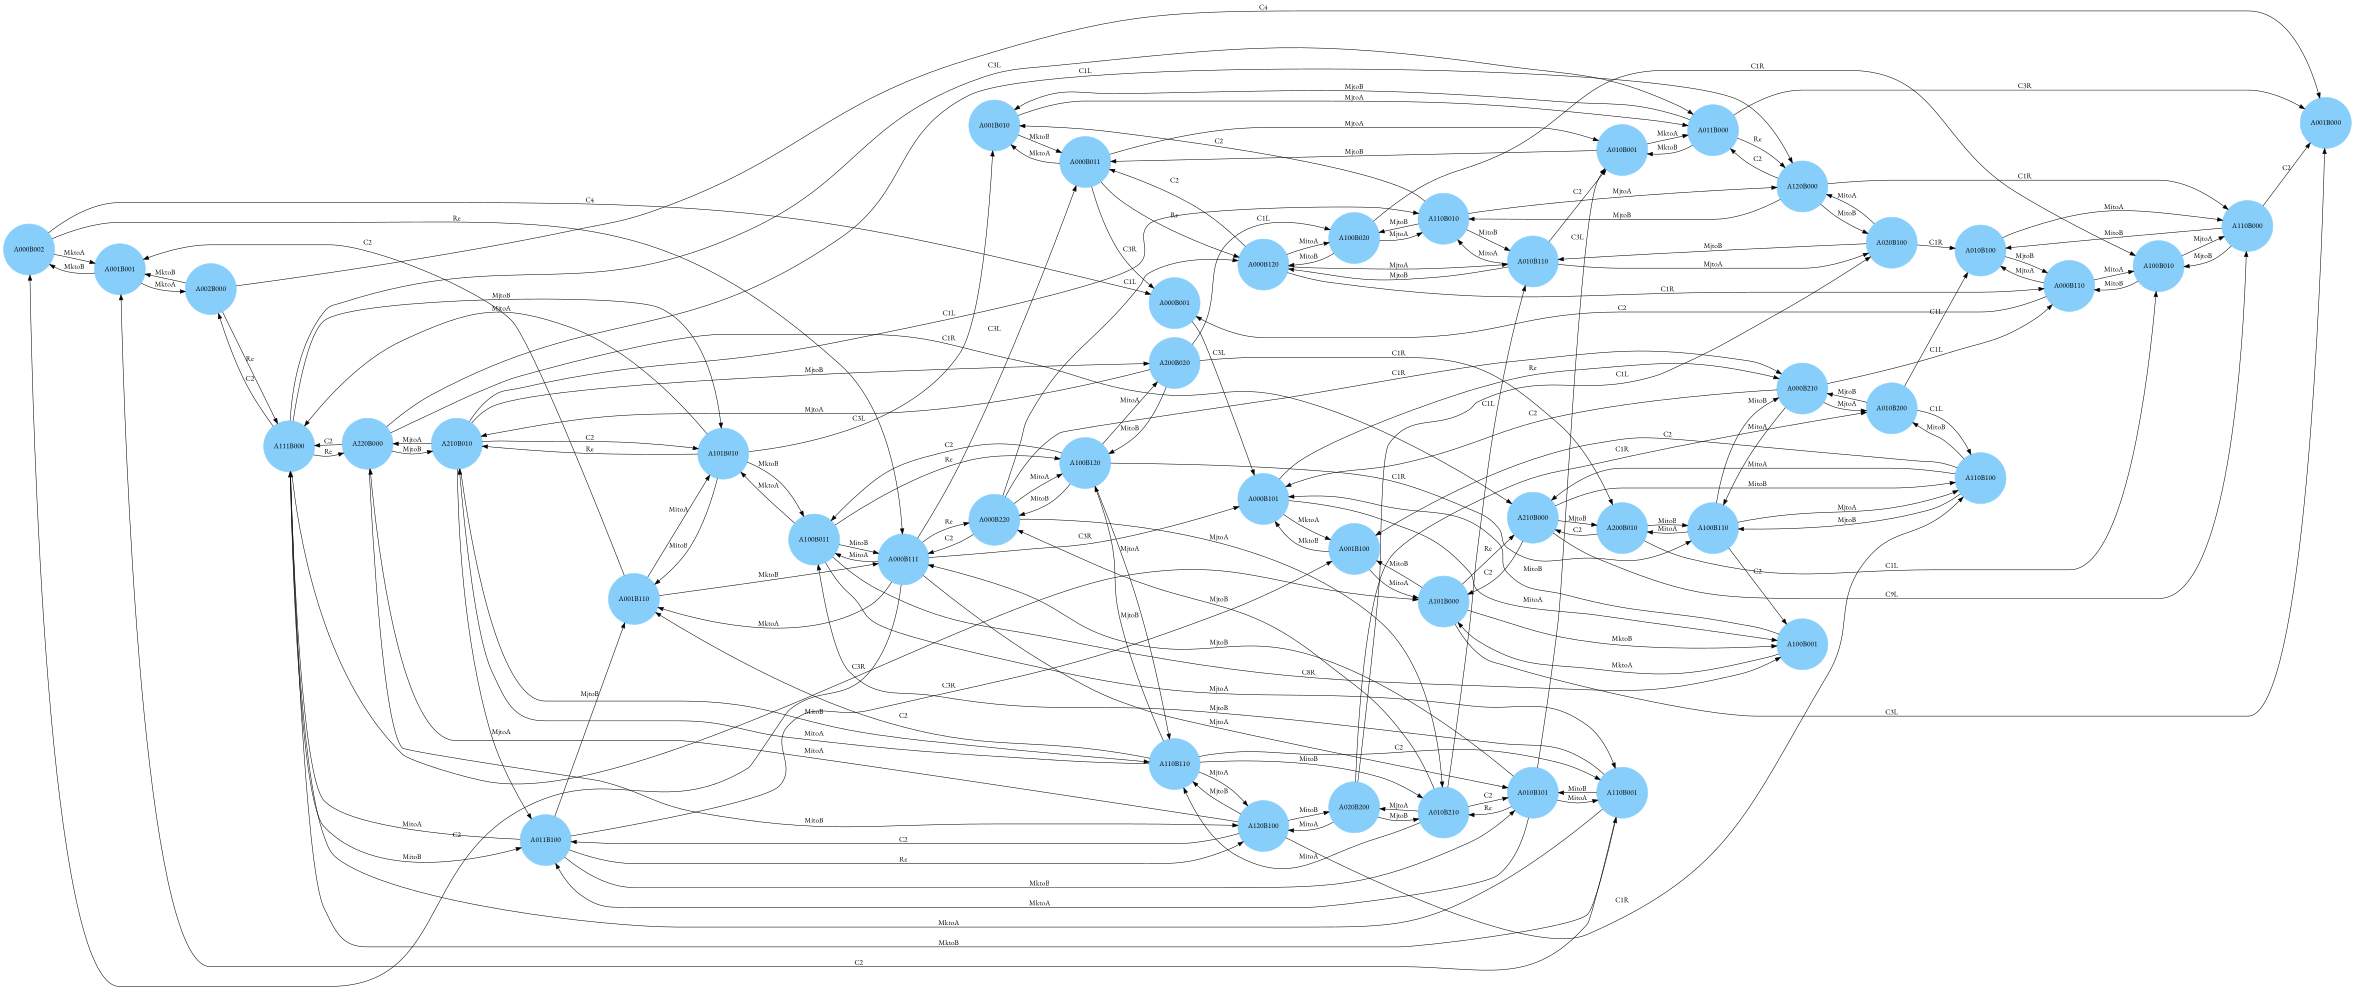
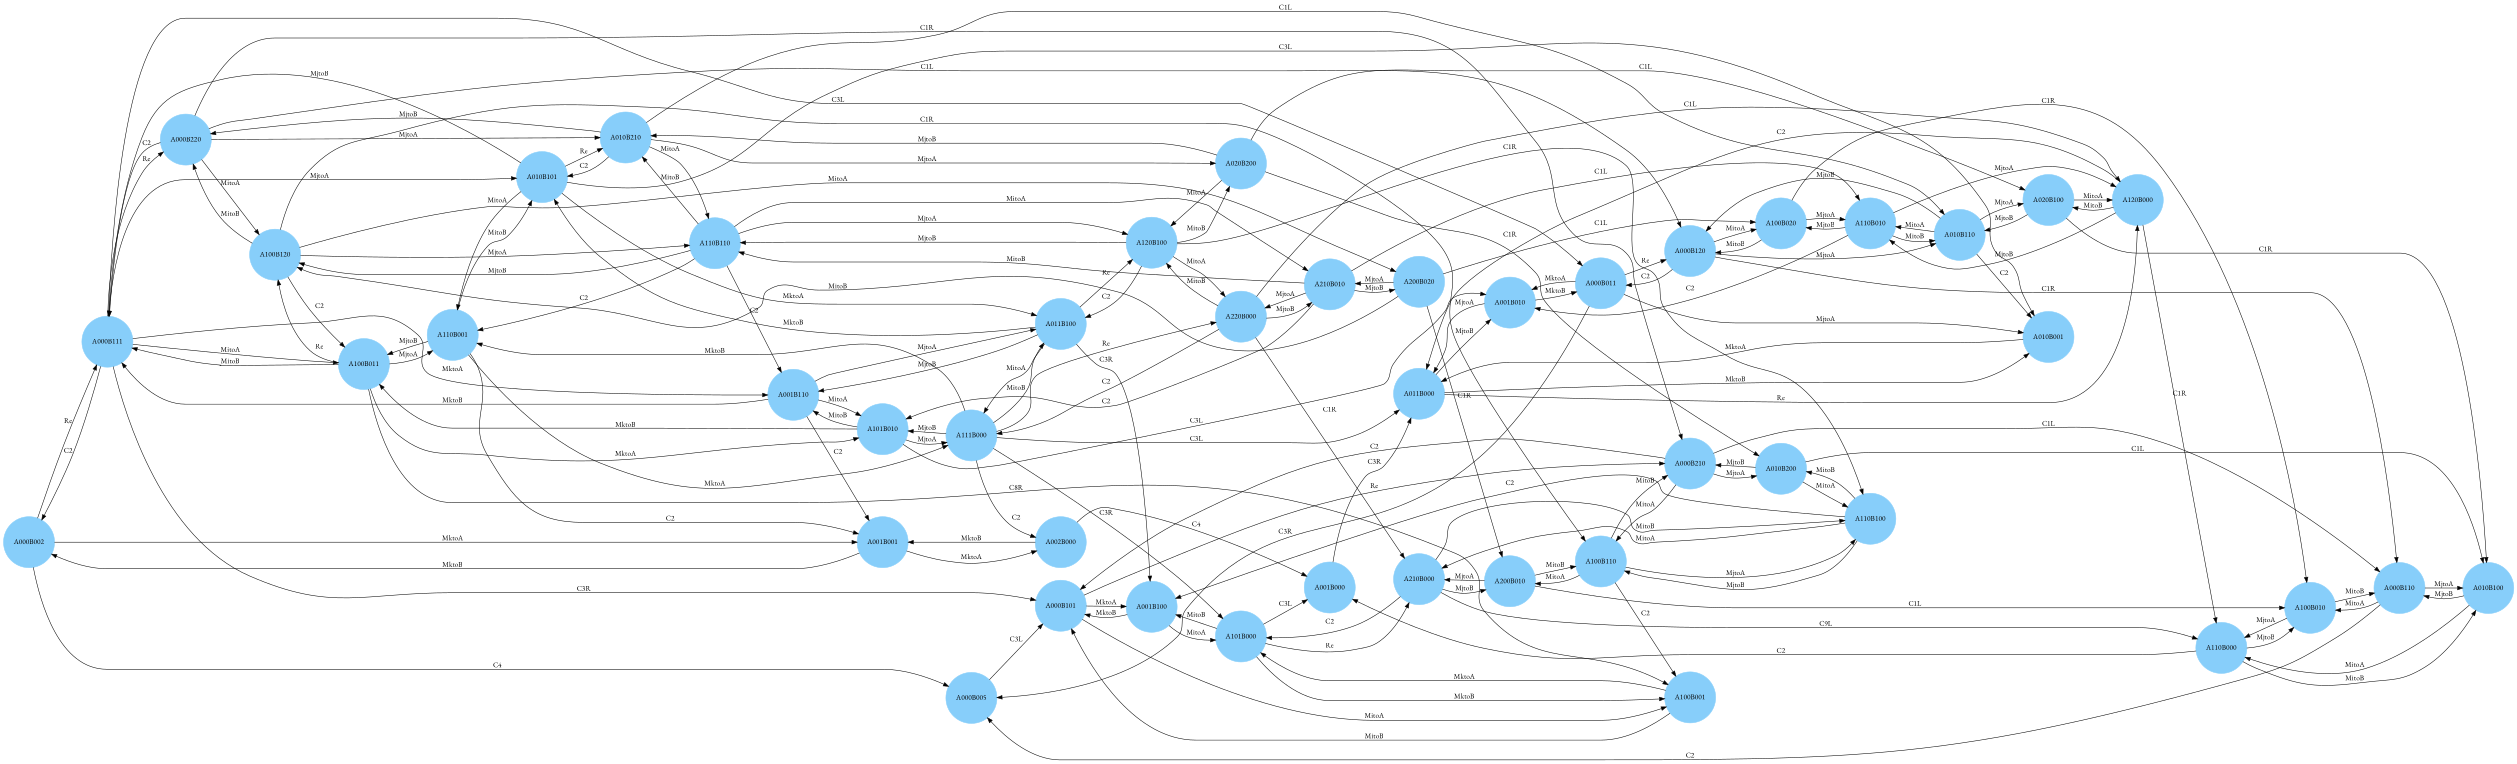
edge "A011B000" -> "A001B000": reversed
edge "A010B001" -> "A000B011": removed, label "MjtoB"
node "A000B001": label "A000B001" -> "A000B005"
edge "A002B000" -> "A111B000": removed, label "Re"
edge "A010B200" -> "A110B100": label "C1L" -> "MitoA"
edge "A101B010" -> "A210B010": removed, label "Re"
edge "A200B010" -> "A210B000": label "C2" -> "MjtoA"
edge "A210B010" -> "A011B100": now "A001B110" -> "A011B100"
